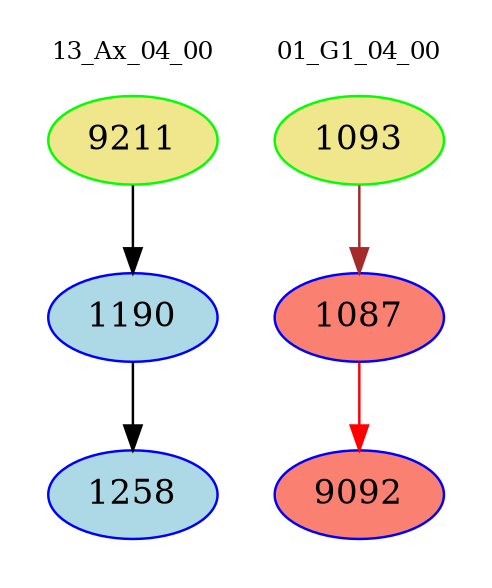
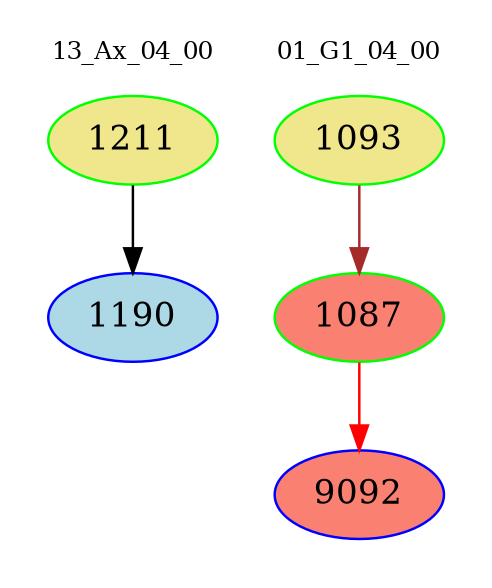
node "9211": label "9211" -> "1211"
node "1087": color blue -> green
node "1258": removed
